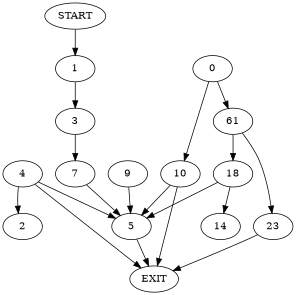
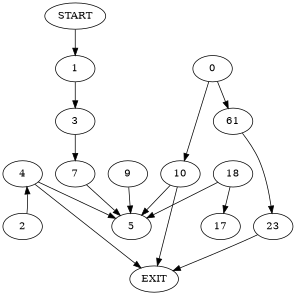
edge "61" -> "18": removed
edge "4" -> "2": reversed
node "14": label "14" -> "17"
edge "5" -> "EXIT": removed
